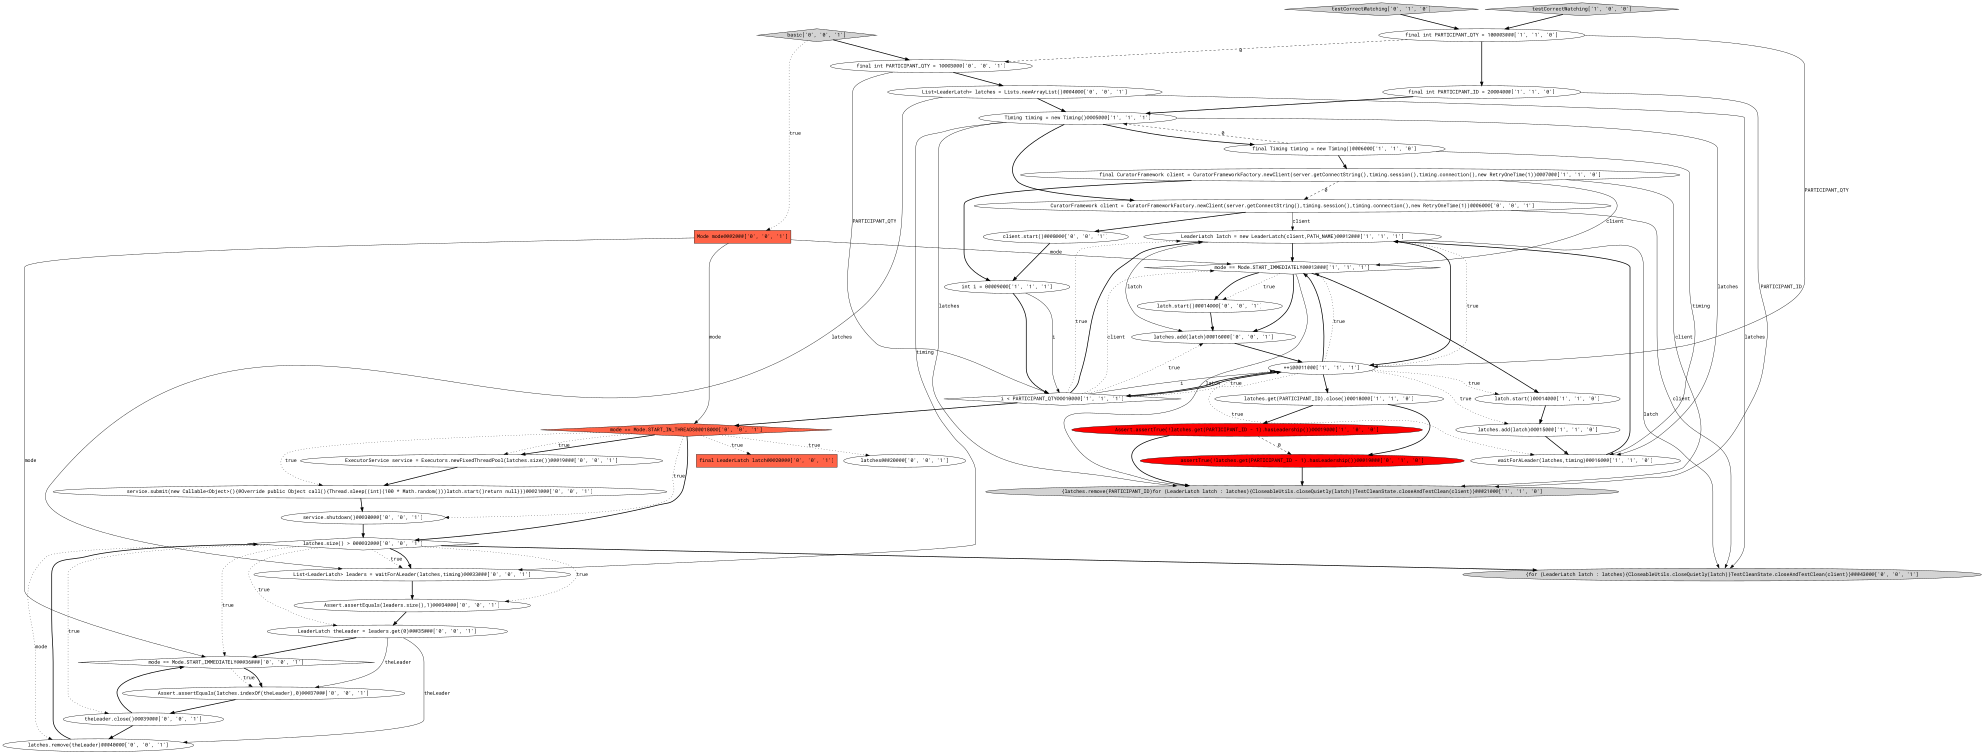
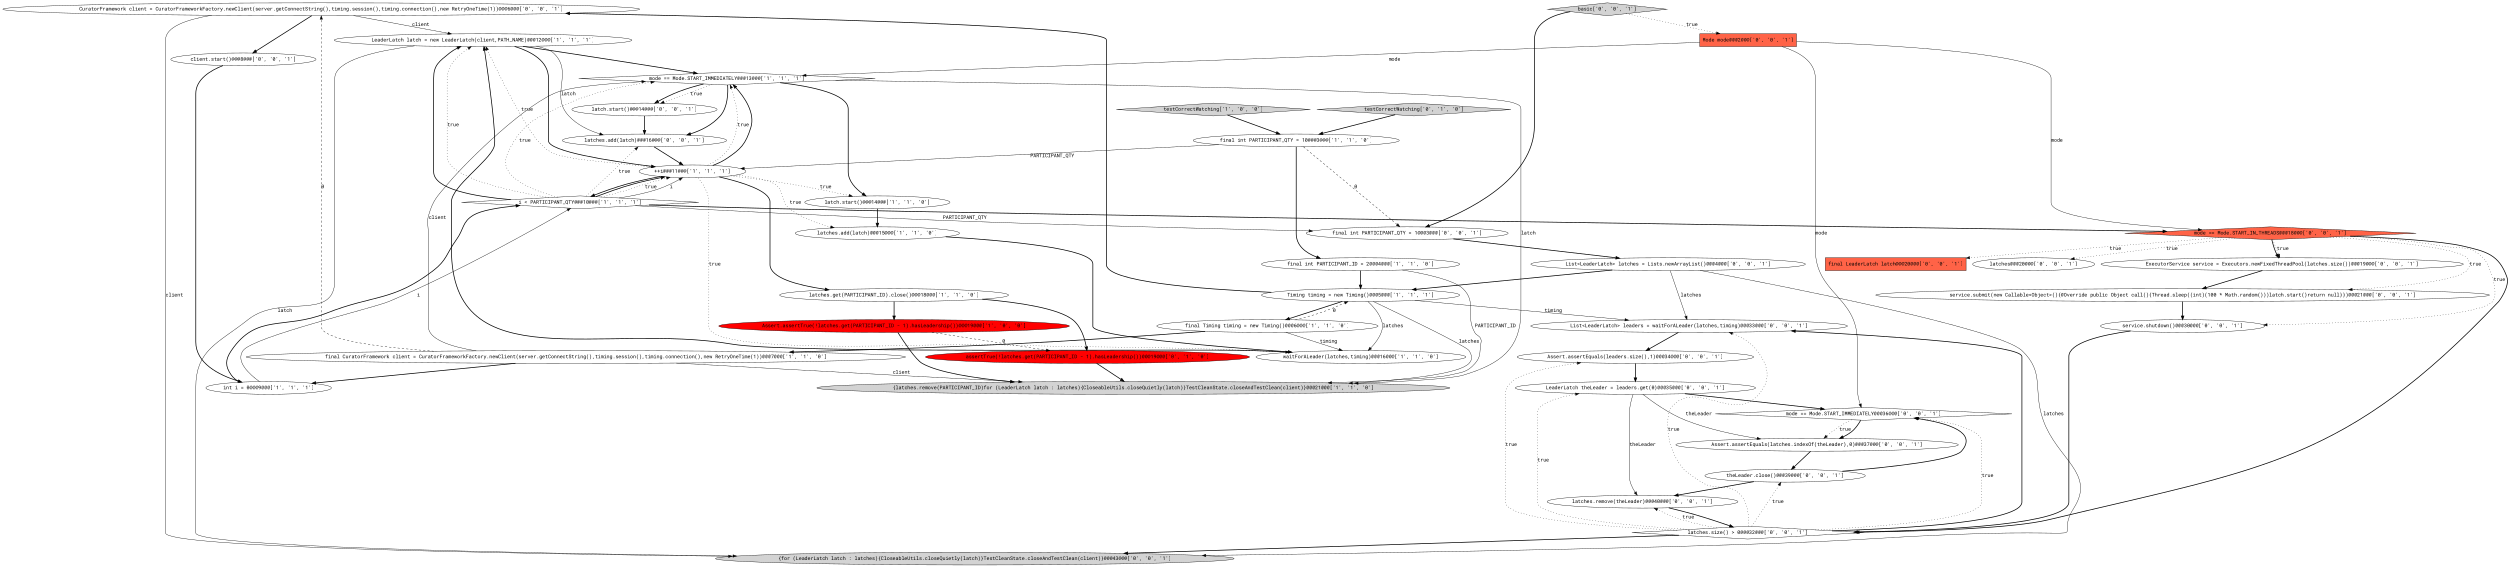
edge "final int PARTICIPANT_QTY = 1@@@3@@@['0', '0', '1']" -> "i < PARTICIPANT_QTY@@@10@@@['1', '1', '1']": reversed
edge "i < PARTICIPANT_QTY@@@10@@@['1', '1', '1']" -> "mode == Mode.START_IMMEDIATELY@@@13@@@['1', '1', '1']": label "client" -> "true"
edge "latches.size() > 0@@@32@@@['0', '0', '1']" -> "latches.remove(theLeader)@@@40@@@['0', '0', '1']": label "mode" -> "true"
